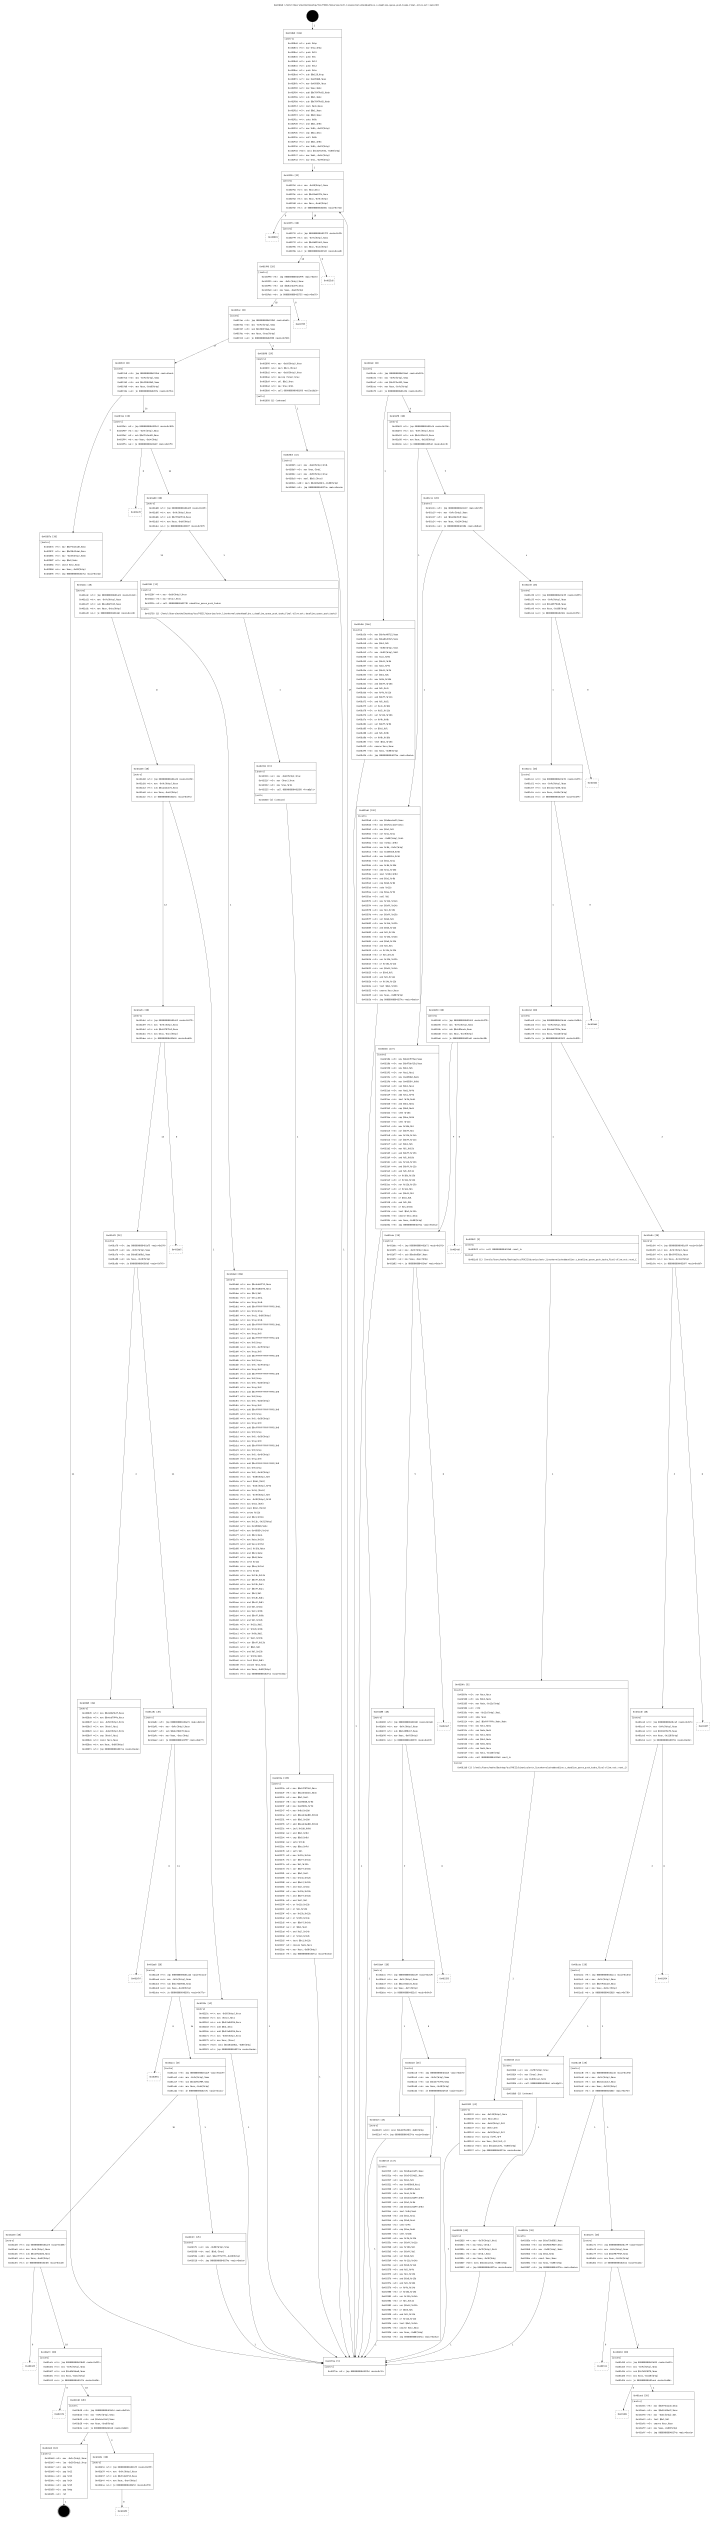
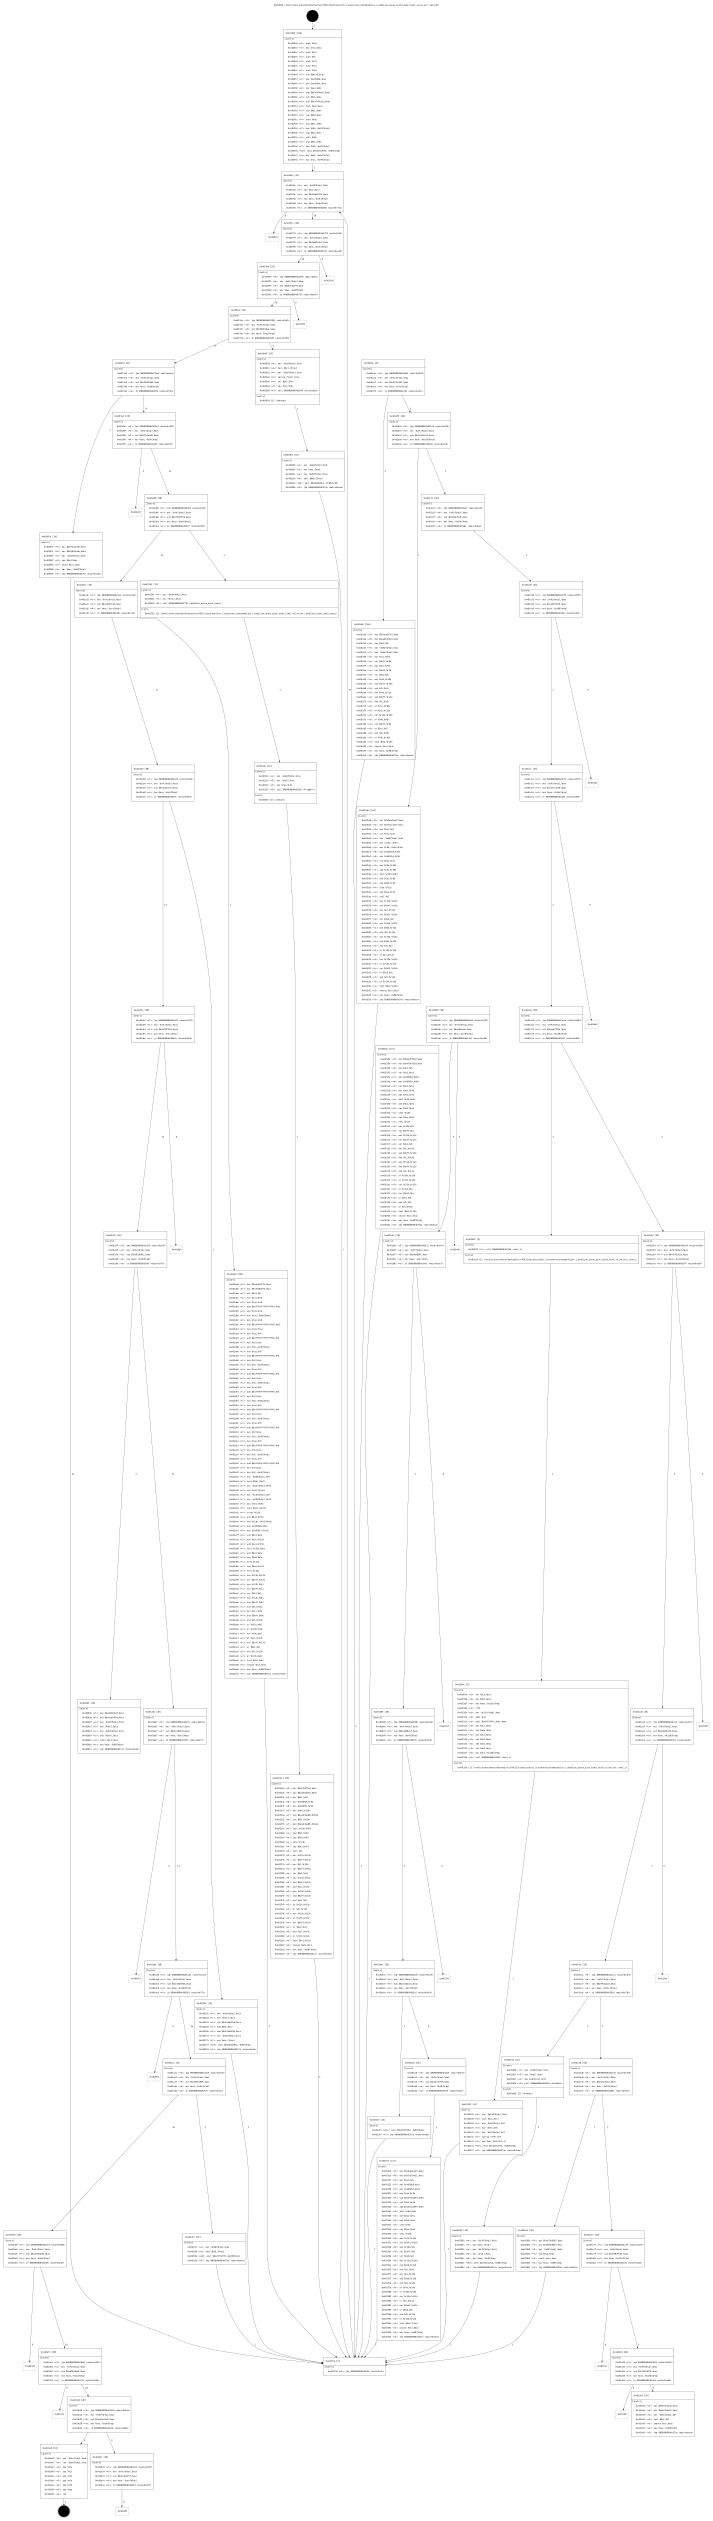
edge "0x401c14 [28]" -> "0x402186 [137]": removed, label "1"
